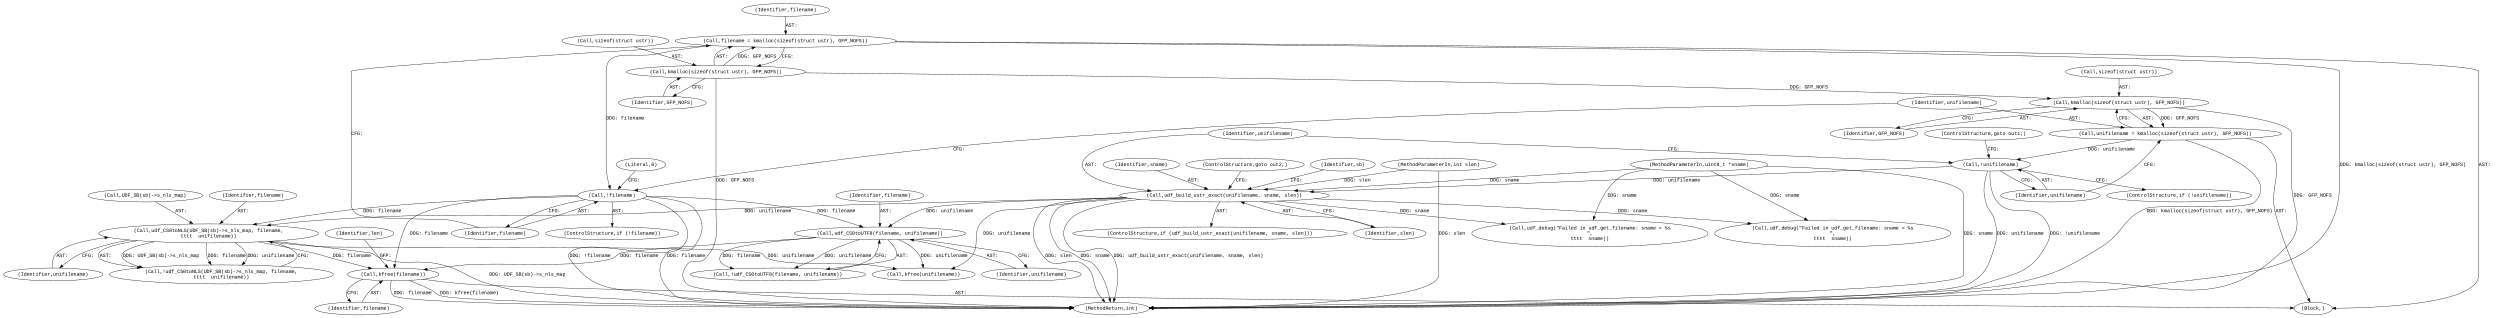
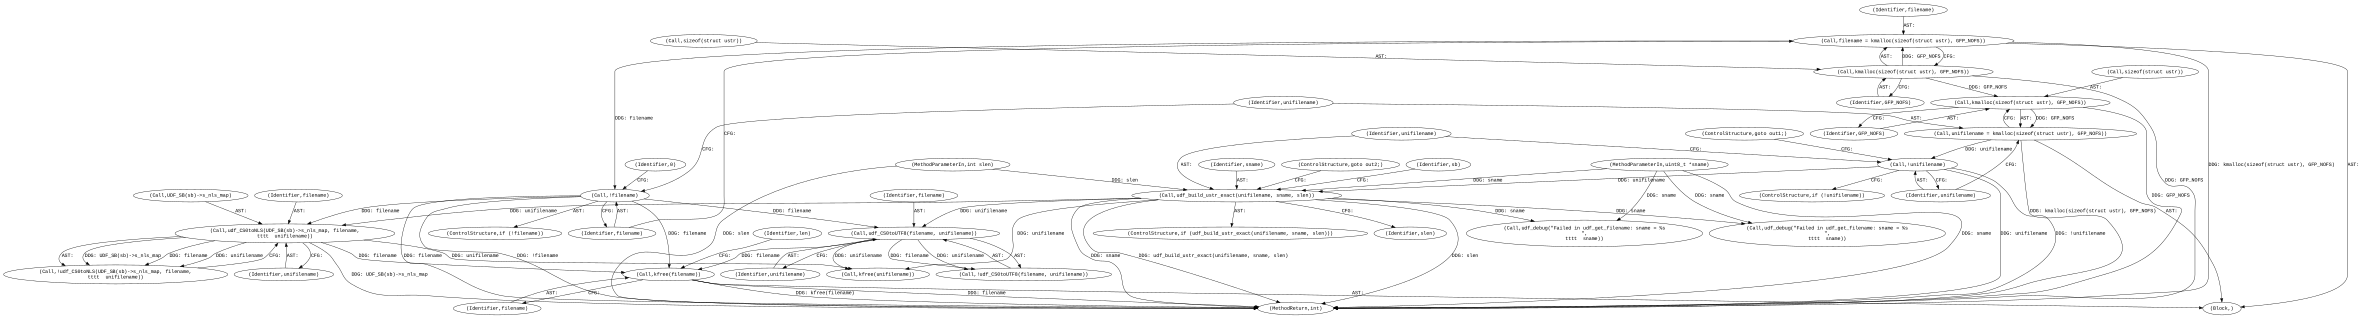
node "(Literal,0)": label "(Literal,0)" -> "(Identifier,0)"
edge "(Identifier,slen)" -> "(Call,udf_build_ustr_exact(unifilename, sname, slen))": removed, label "AST:"
edge "(Identifier,len)" -> "(Call,kfree(filename))": label "GFP: " -> "CFG: "
edge "(Call,!udf_CS0toUTF8(filename, unifilename))" -> "(Call,udf_CS0toUTF8(filename, unifilename))": label "CFG: " -> "AST: "
